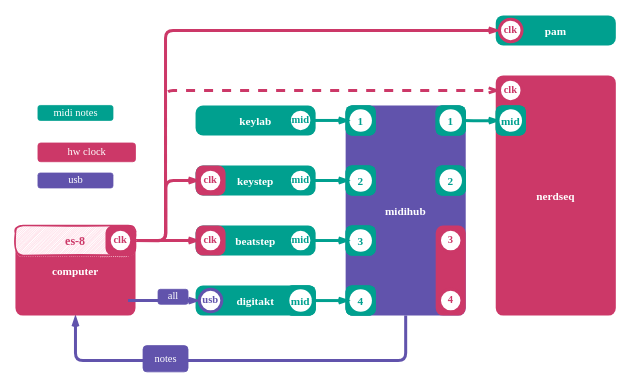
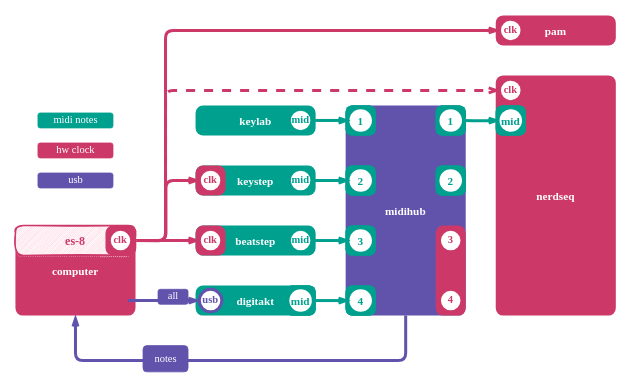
node "pam": fillcolor #00a08f -> #cc3868
node "midi notes": moved (75, 113) -> (75, 120)
node "hw clock": size 98x19 -> 75x15
